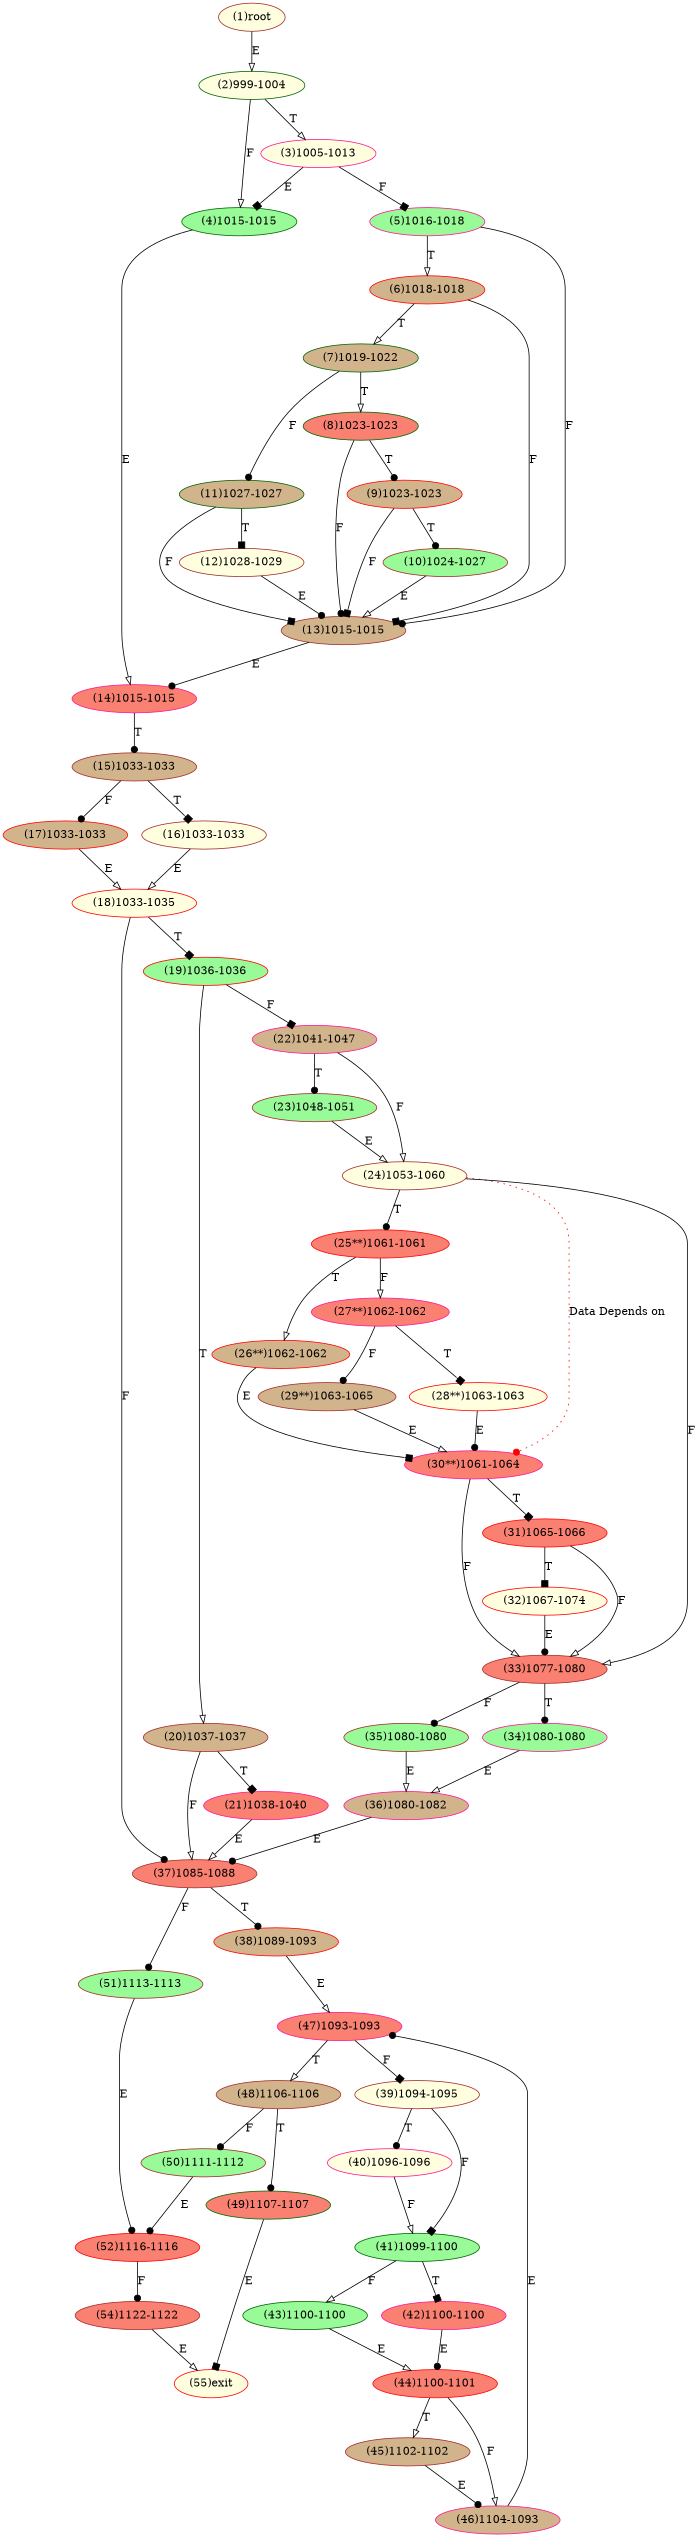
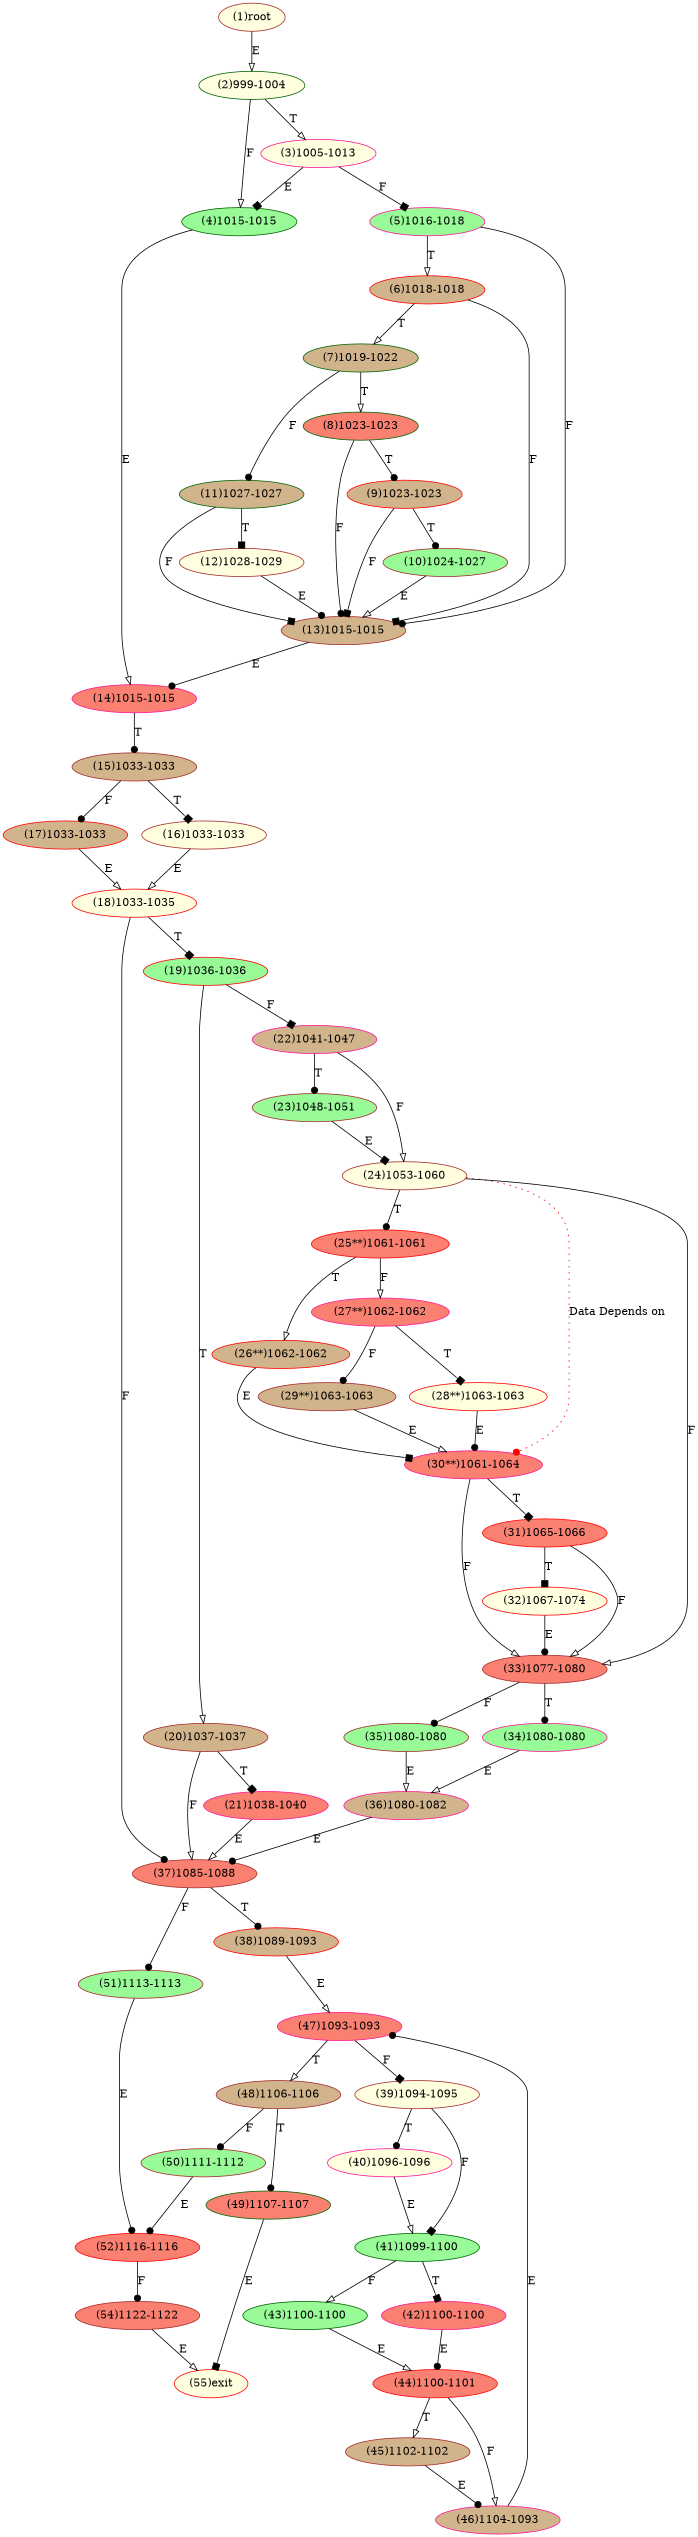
edge "(23)1048-1051" -> "(24)1053-1060": arrowhead onormal -> box
node "(29**)1063-1065": label "(29**)1063-1065" -> "(29**)1063-1063"
edge "(40)1096-1096" -> "(41)1099-1100": label "F" -> "E"
